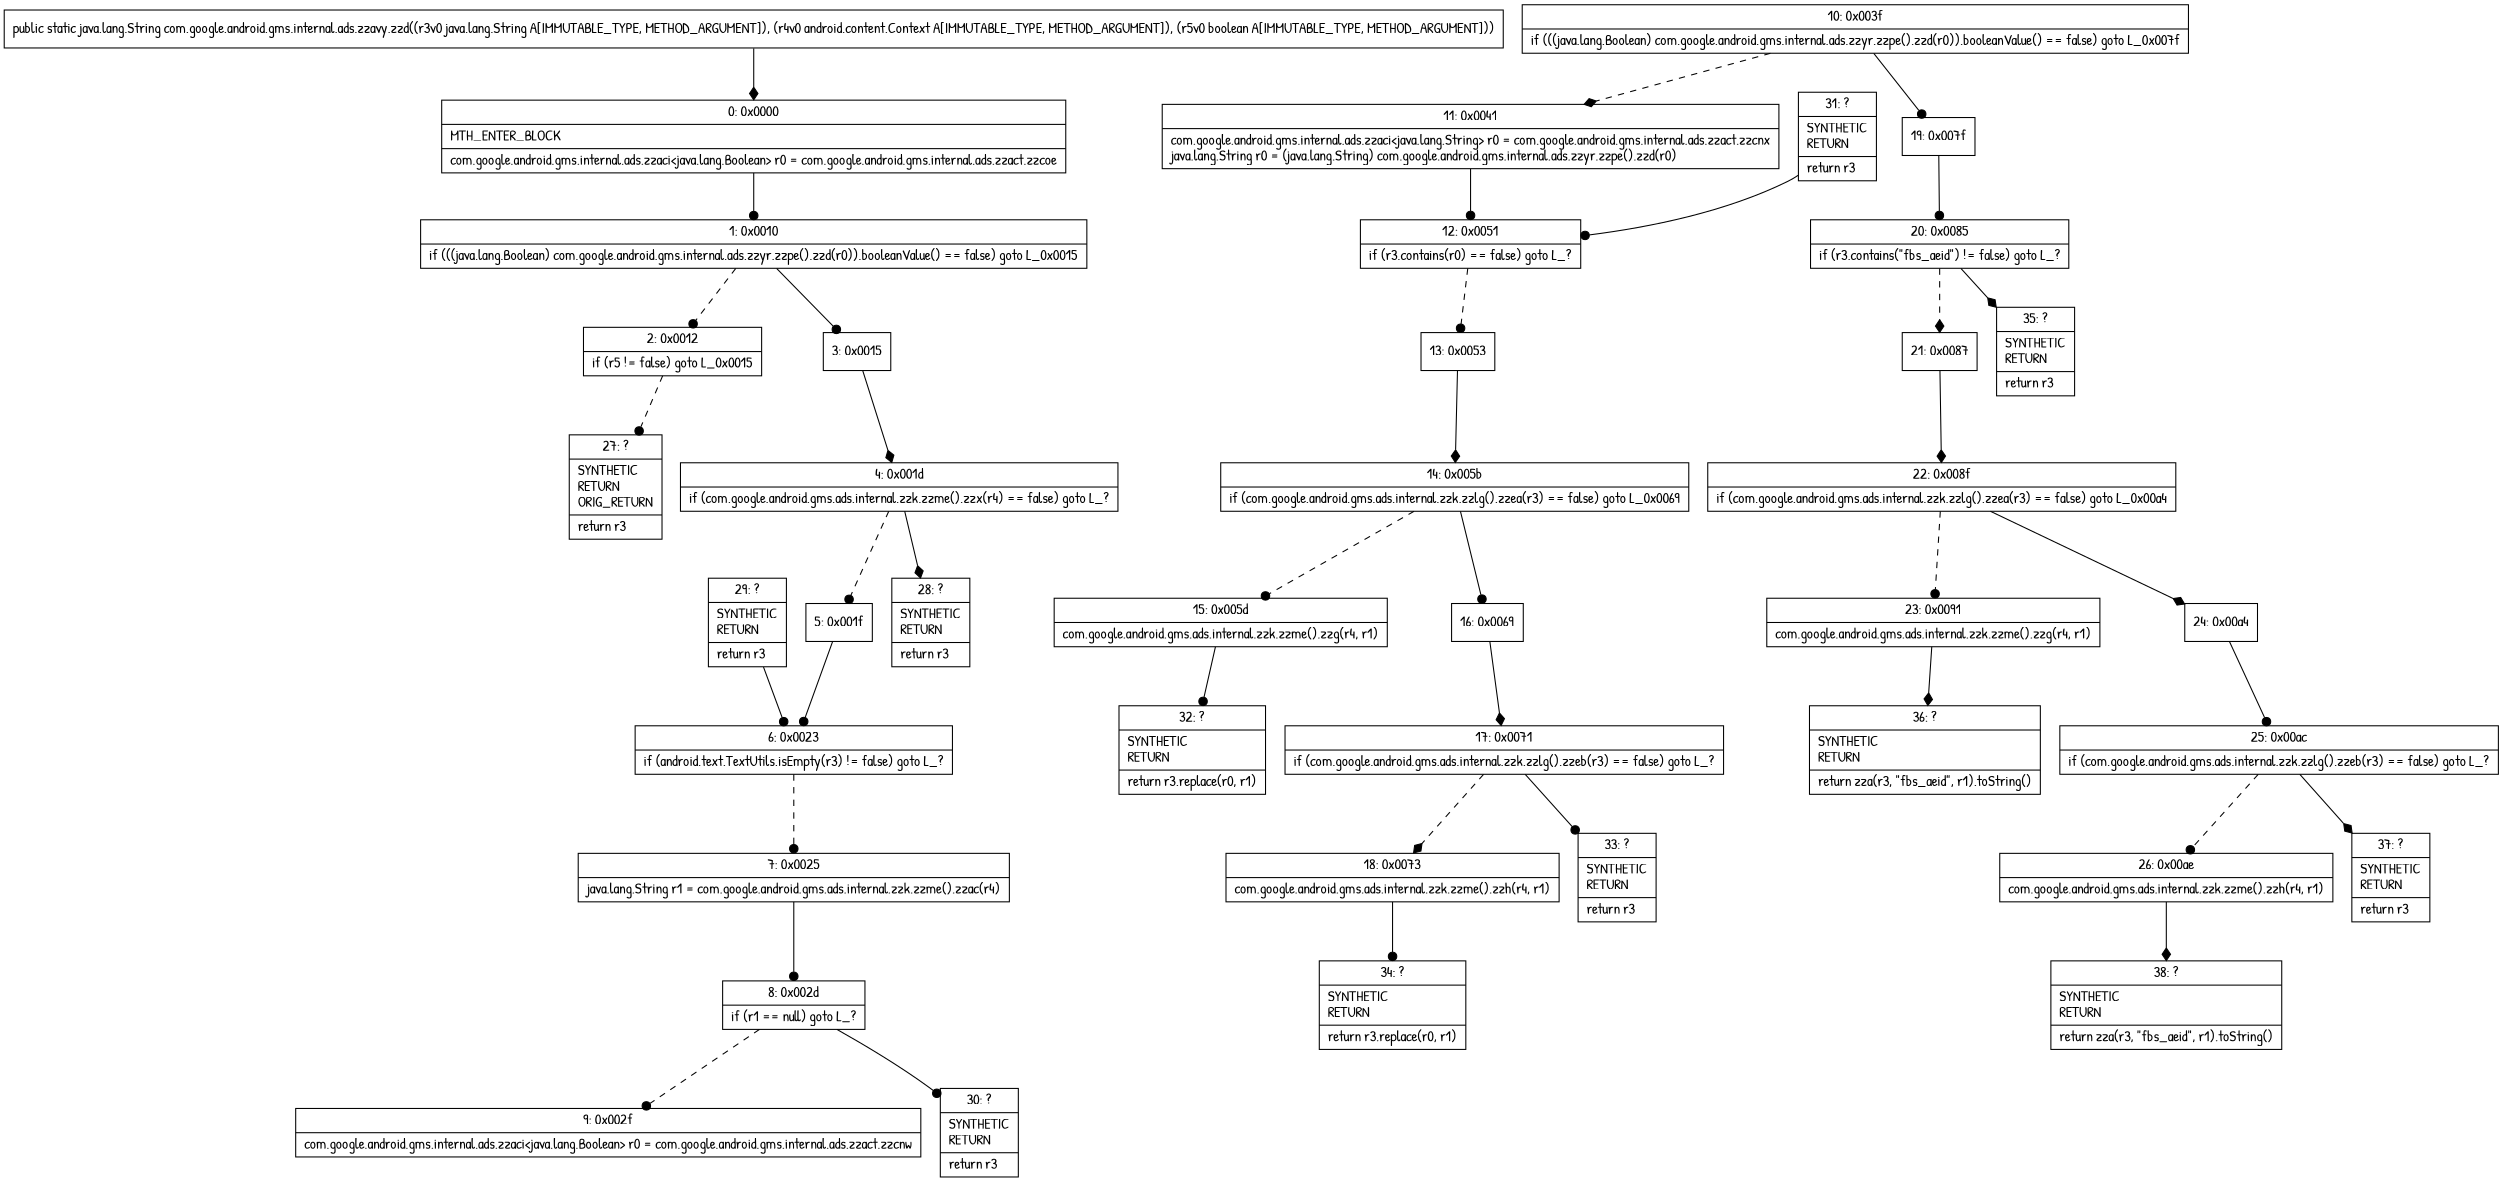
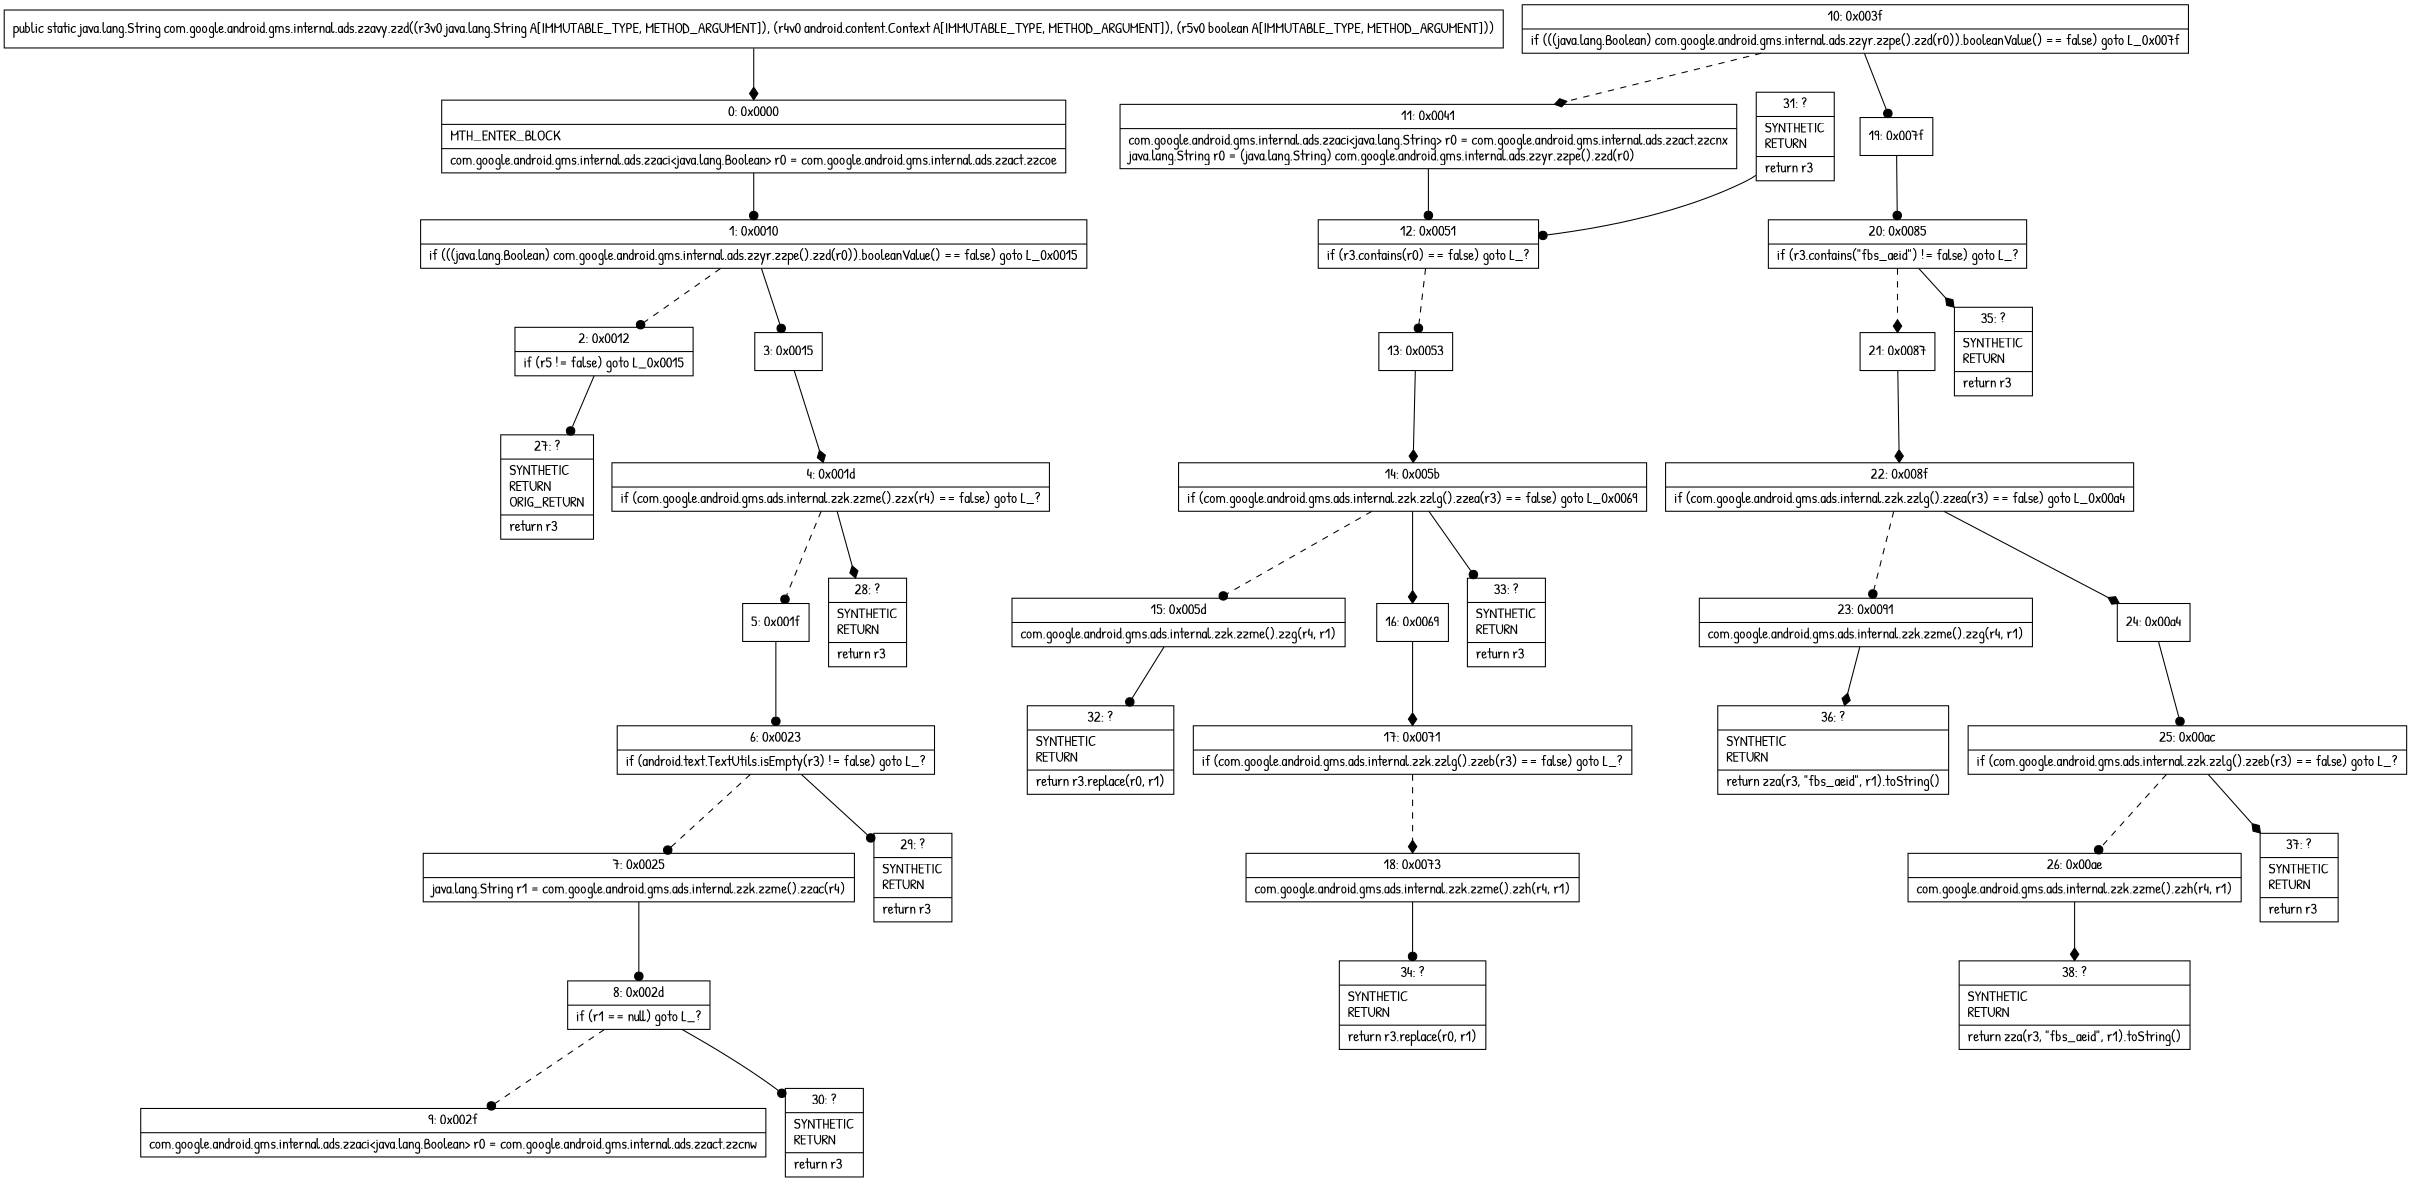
edge "2: 0x0012" -> "27: ?": style dashed -> solid
edge "14: 0x005b" -> "16: 0x0069": arrowhead dot -> diamond
edge "29: ?" -> "6: 0x0023": reversed
edge "17: 0x0071" -> "33: ?": now "14: 0x005b" -> "33: ?"
